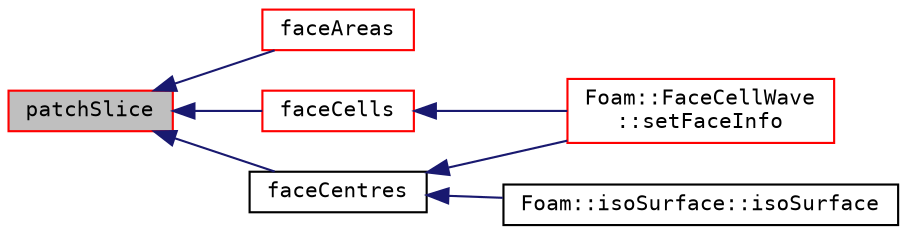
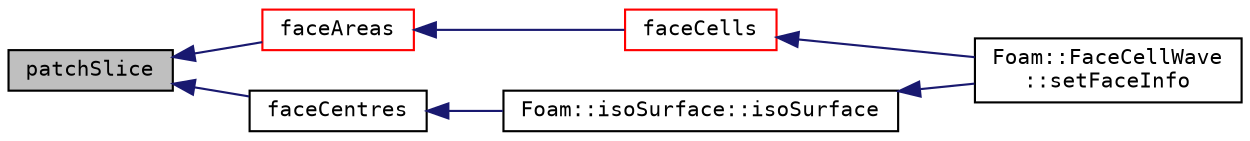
node "patchSlice": color red -> black
edge "faceCells" -> "patchSlice": now "faceCells" -> "faceAreas"
node "Foam::FaceCellWave ::setFaceInfo": color red -> black
edge "Foam::FaceCellWave ::setFaceInfo" -> "faceCentres": now "Foam::FaceCellWave ::setFaceInfo" -> "Foam::isoSurface::isoSurface"
